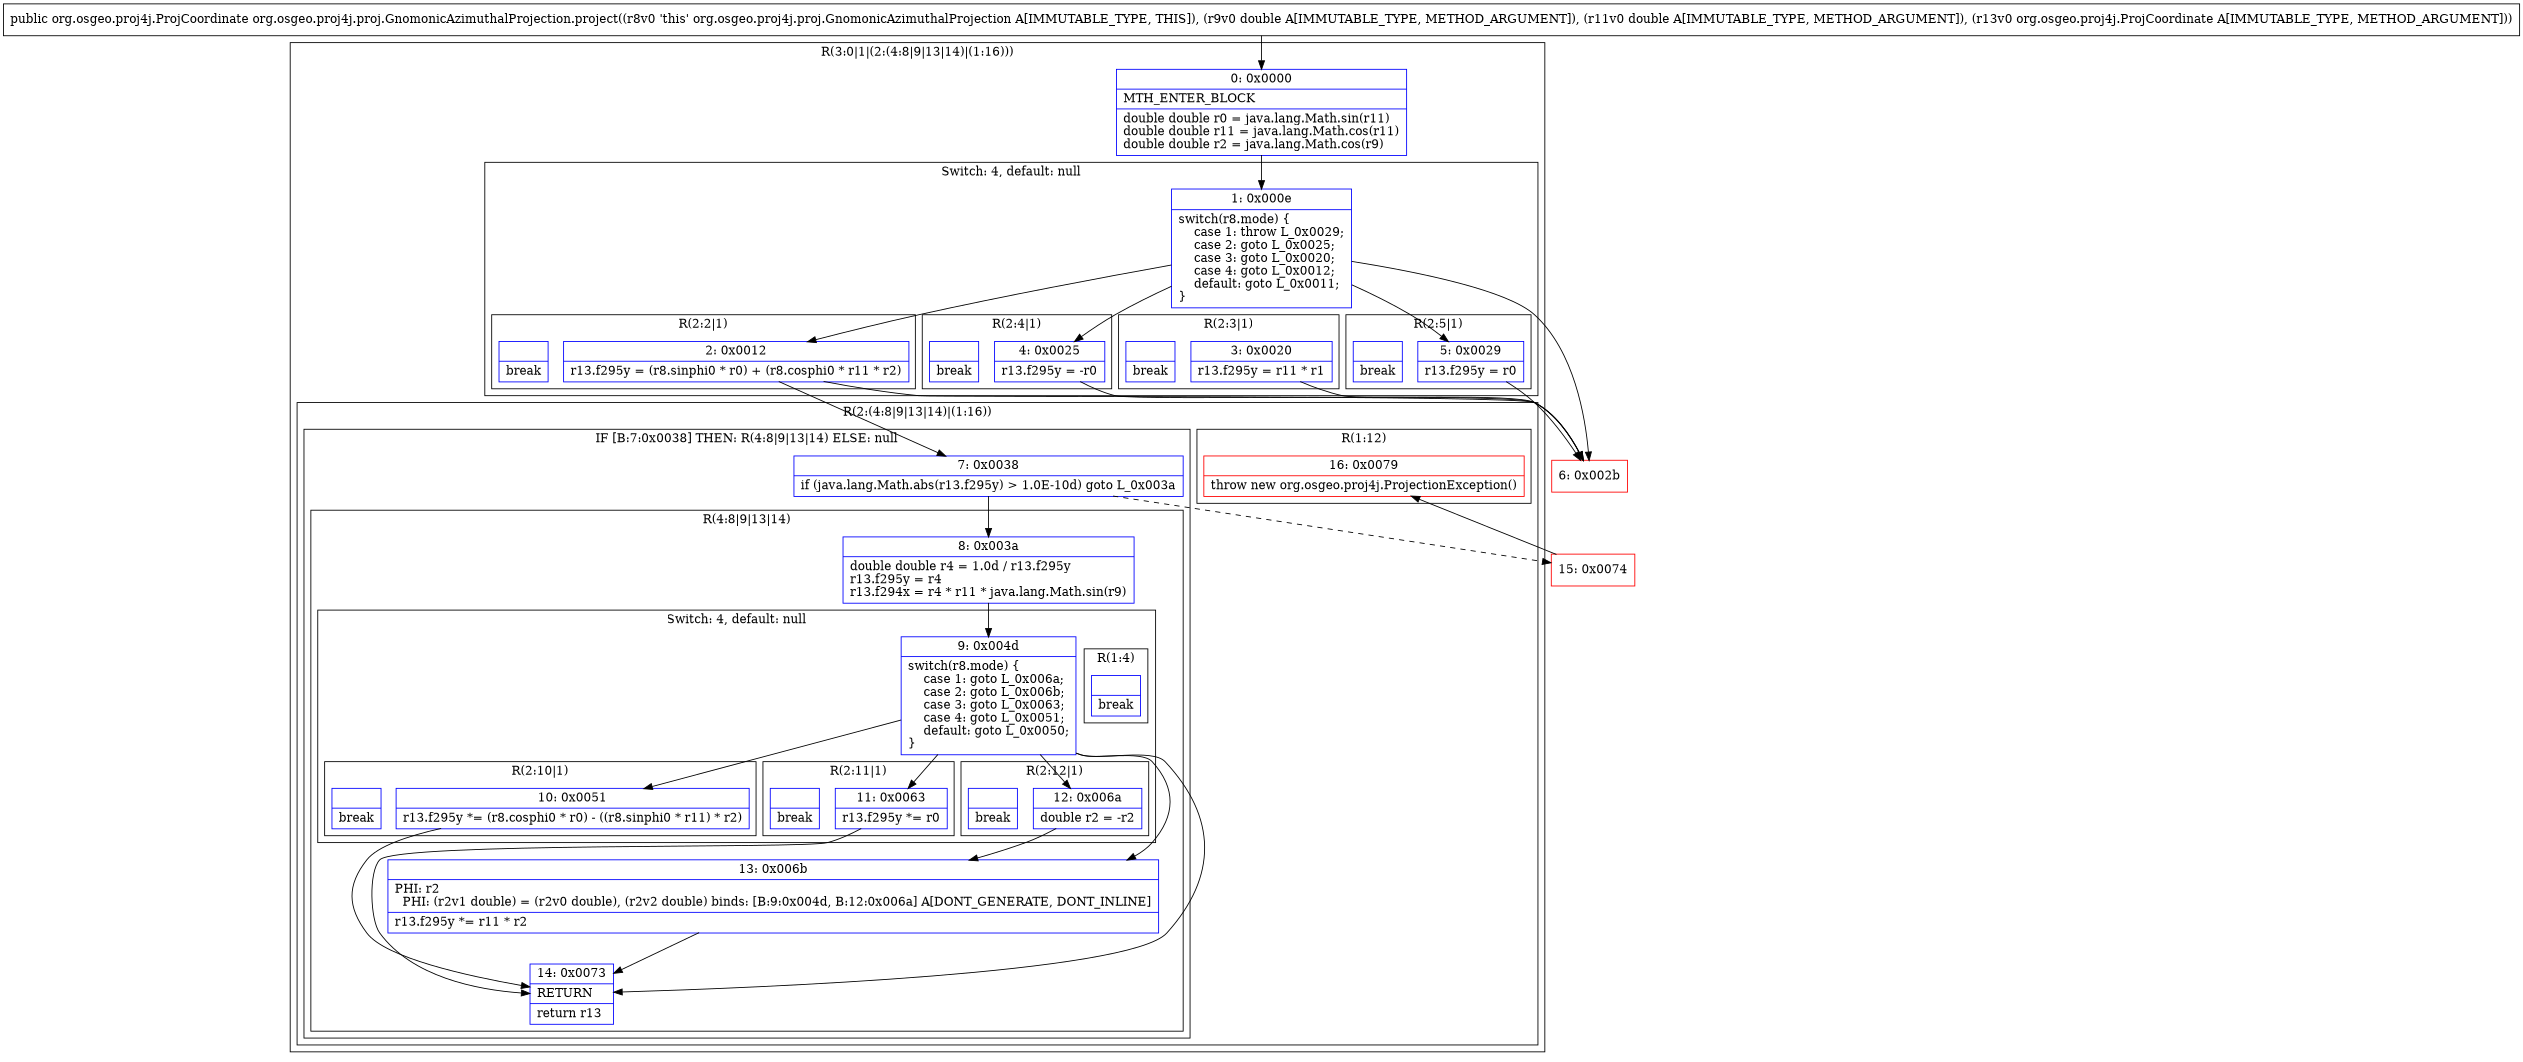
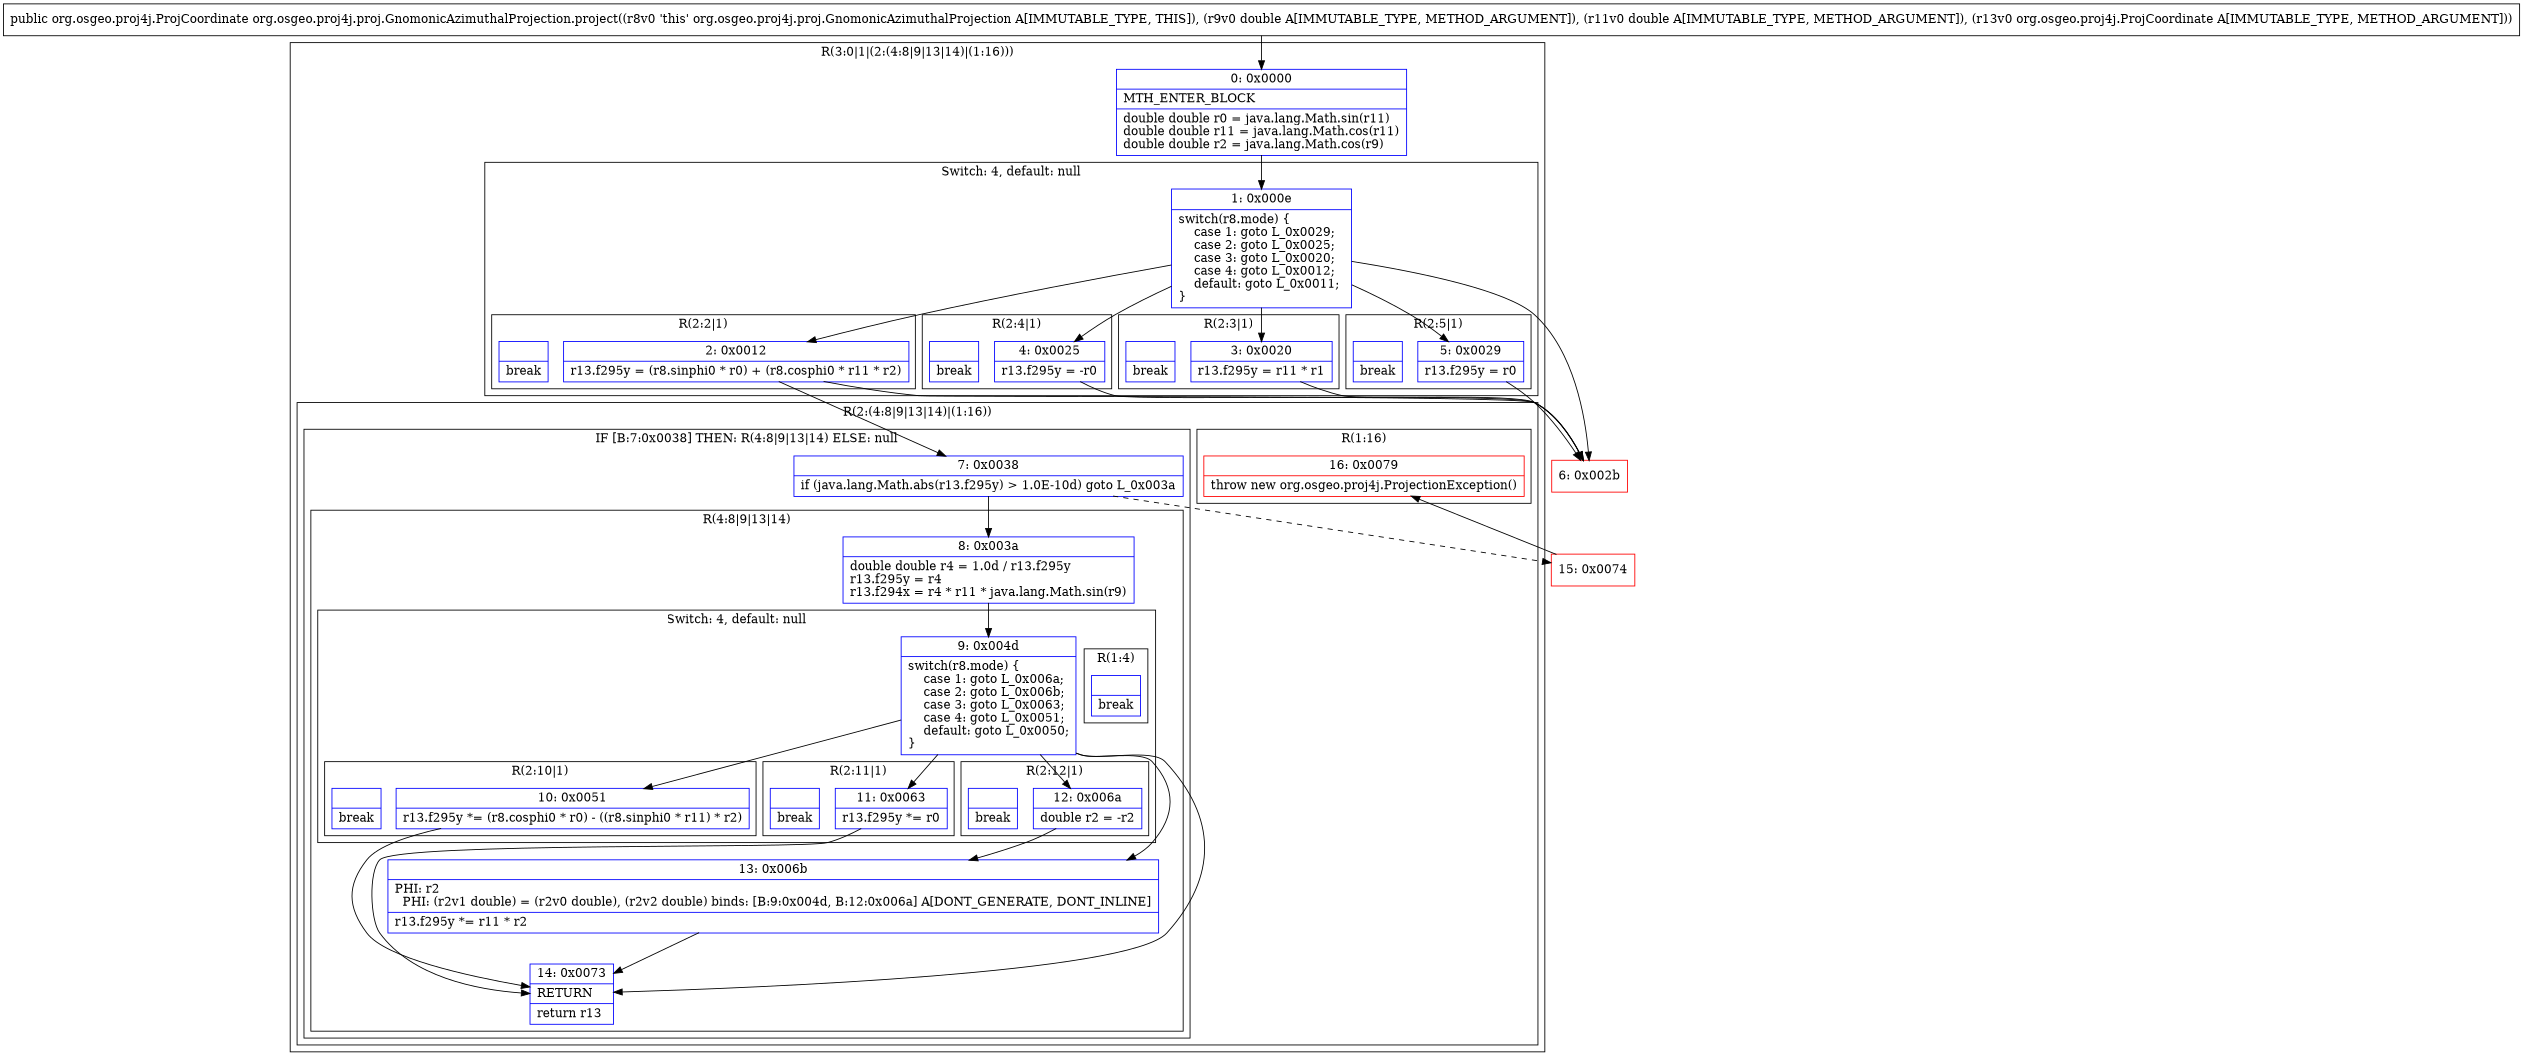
node "1: 0x000e": text "case 1: throw L_0x0029;" -> "case 1: goto L_0x0029;"
edge "1: 0x000e" -> "3: 0x0020": added
cluster "R(1:12)": label "R(1:12)" -> "R(1:16)"
